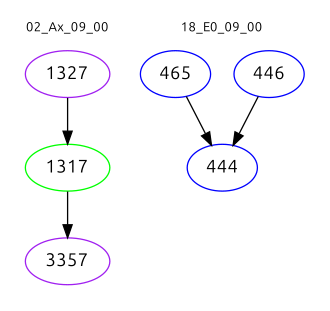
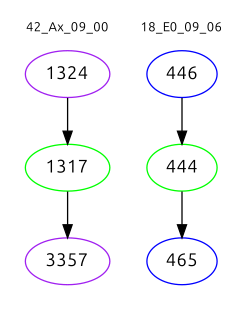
cluster "02_Ax_09_00": label "02_Ax_09_00" -> "42_Ax_09_00"
cluster "18_E0_09_00": label "18_E0_09_00" -> "18_E0_09_06"
node "1327": label "1327" -> "1324"
edge "465" -> "444": reversed
node "444": color blue -> green
